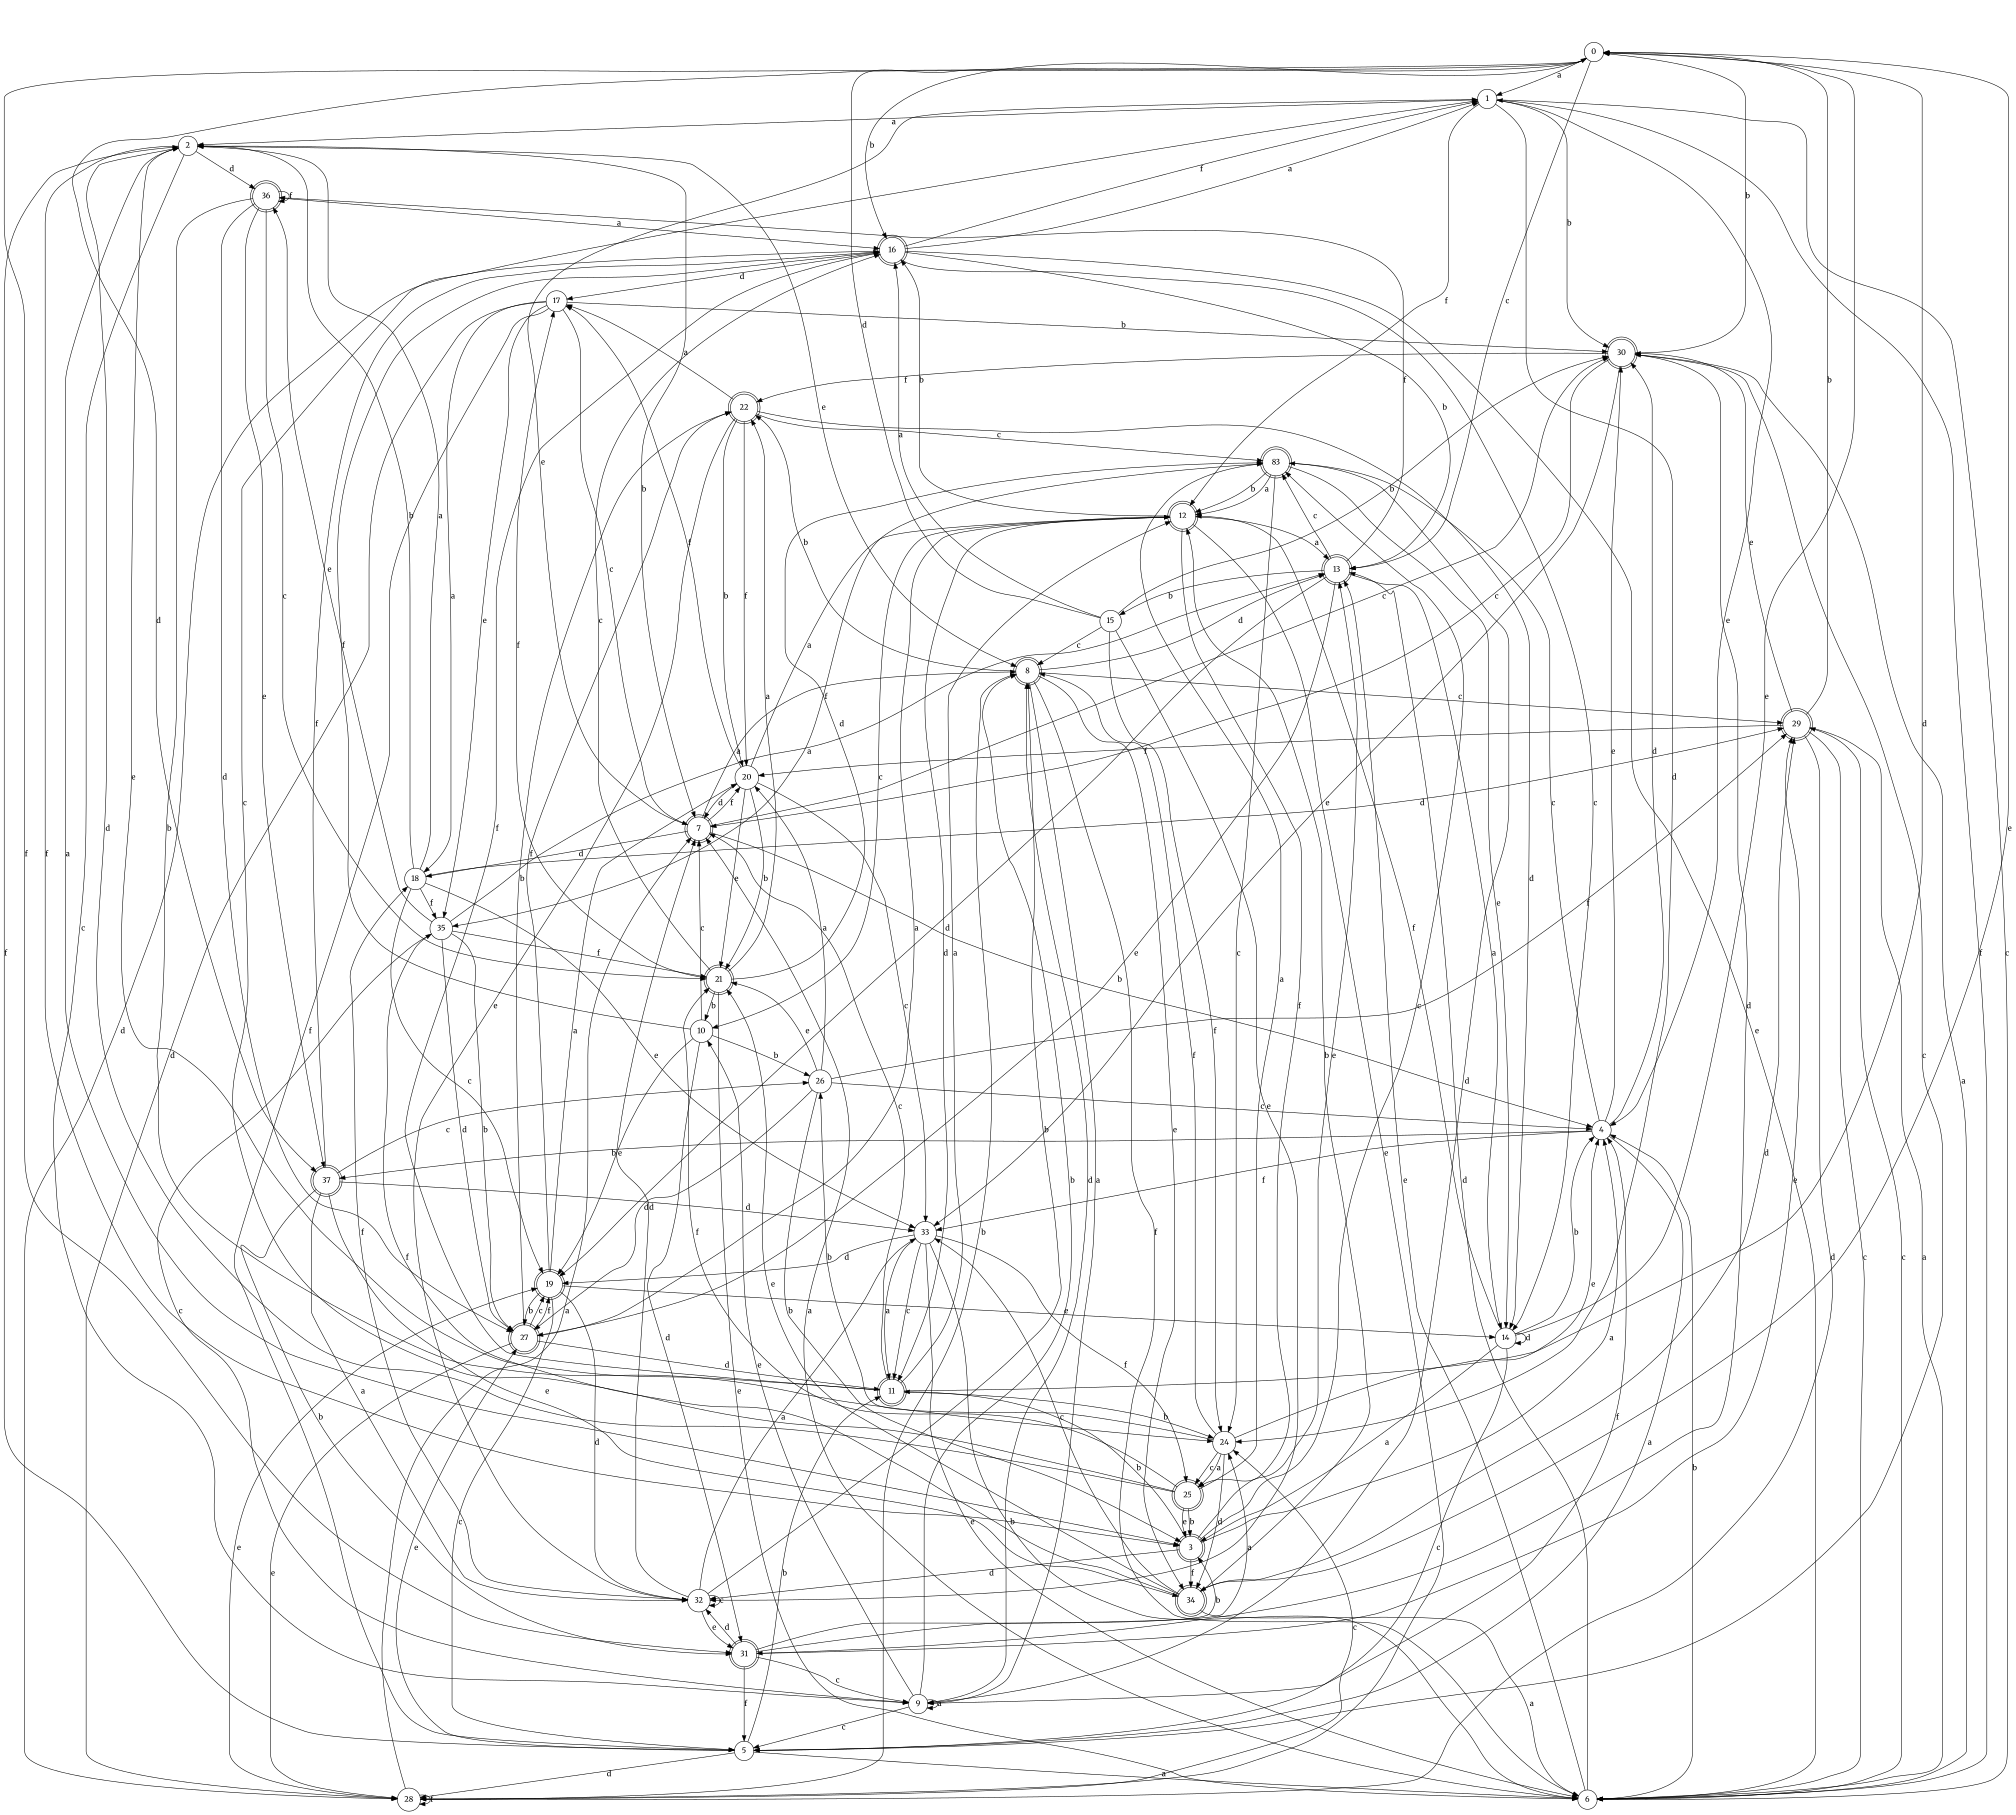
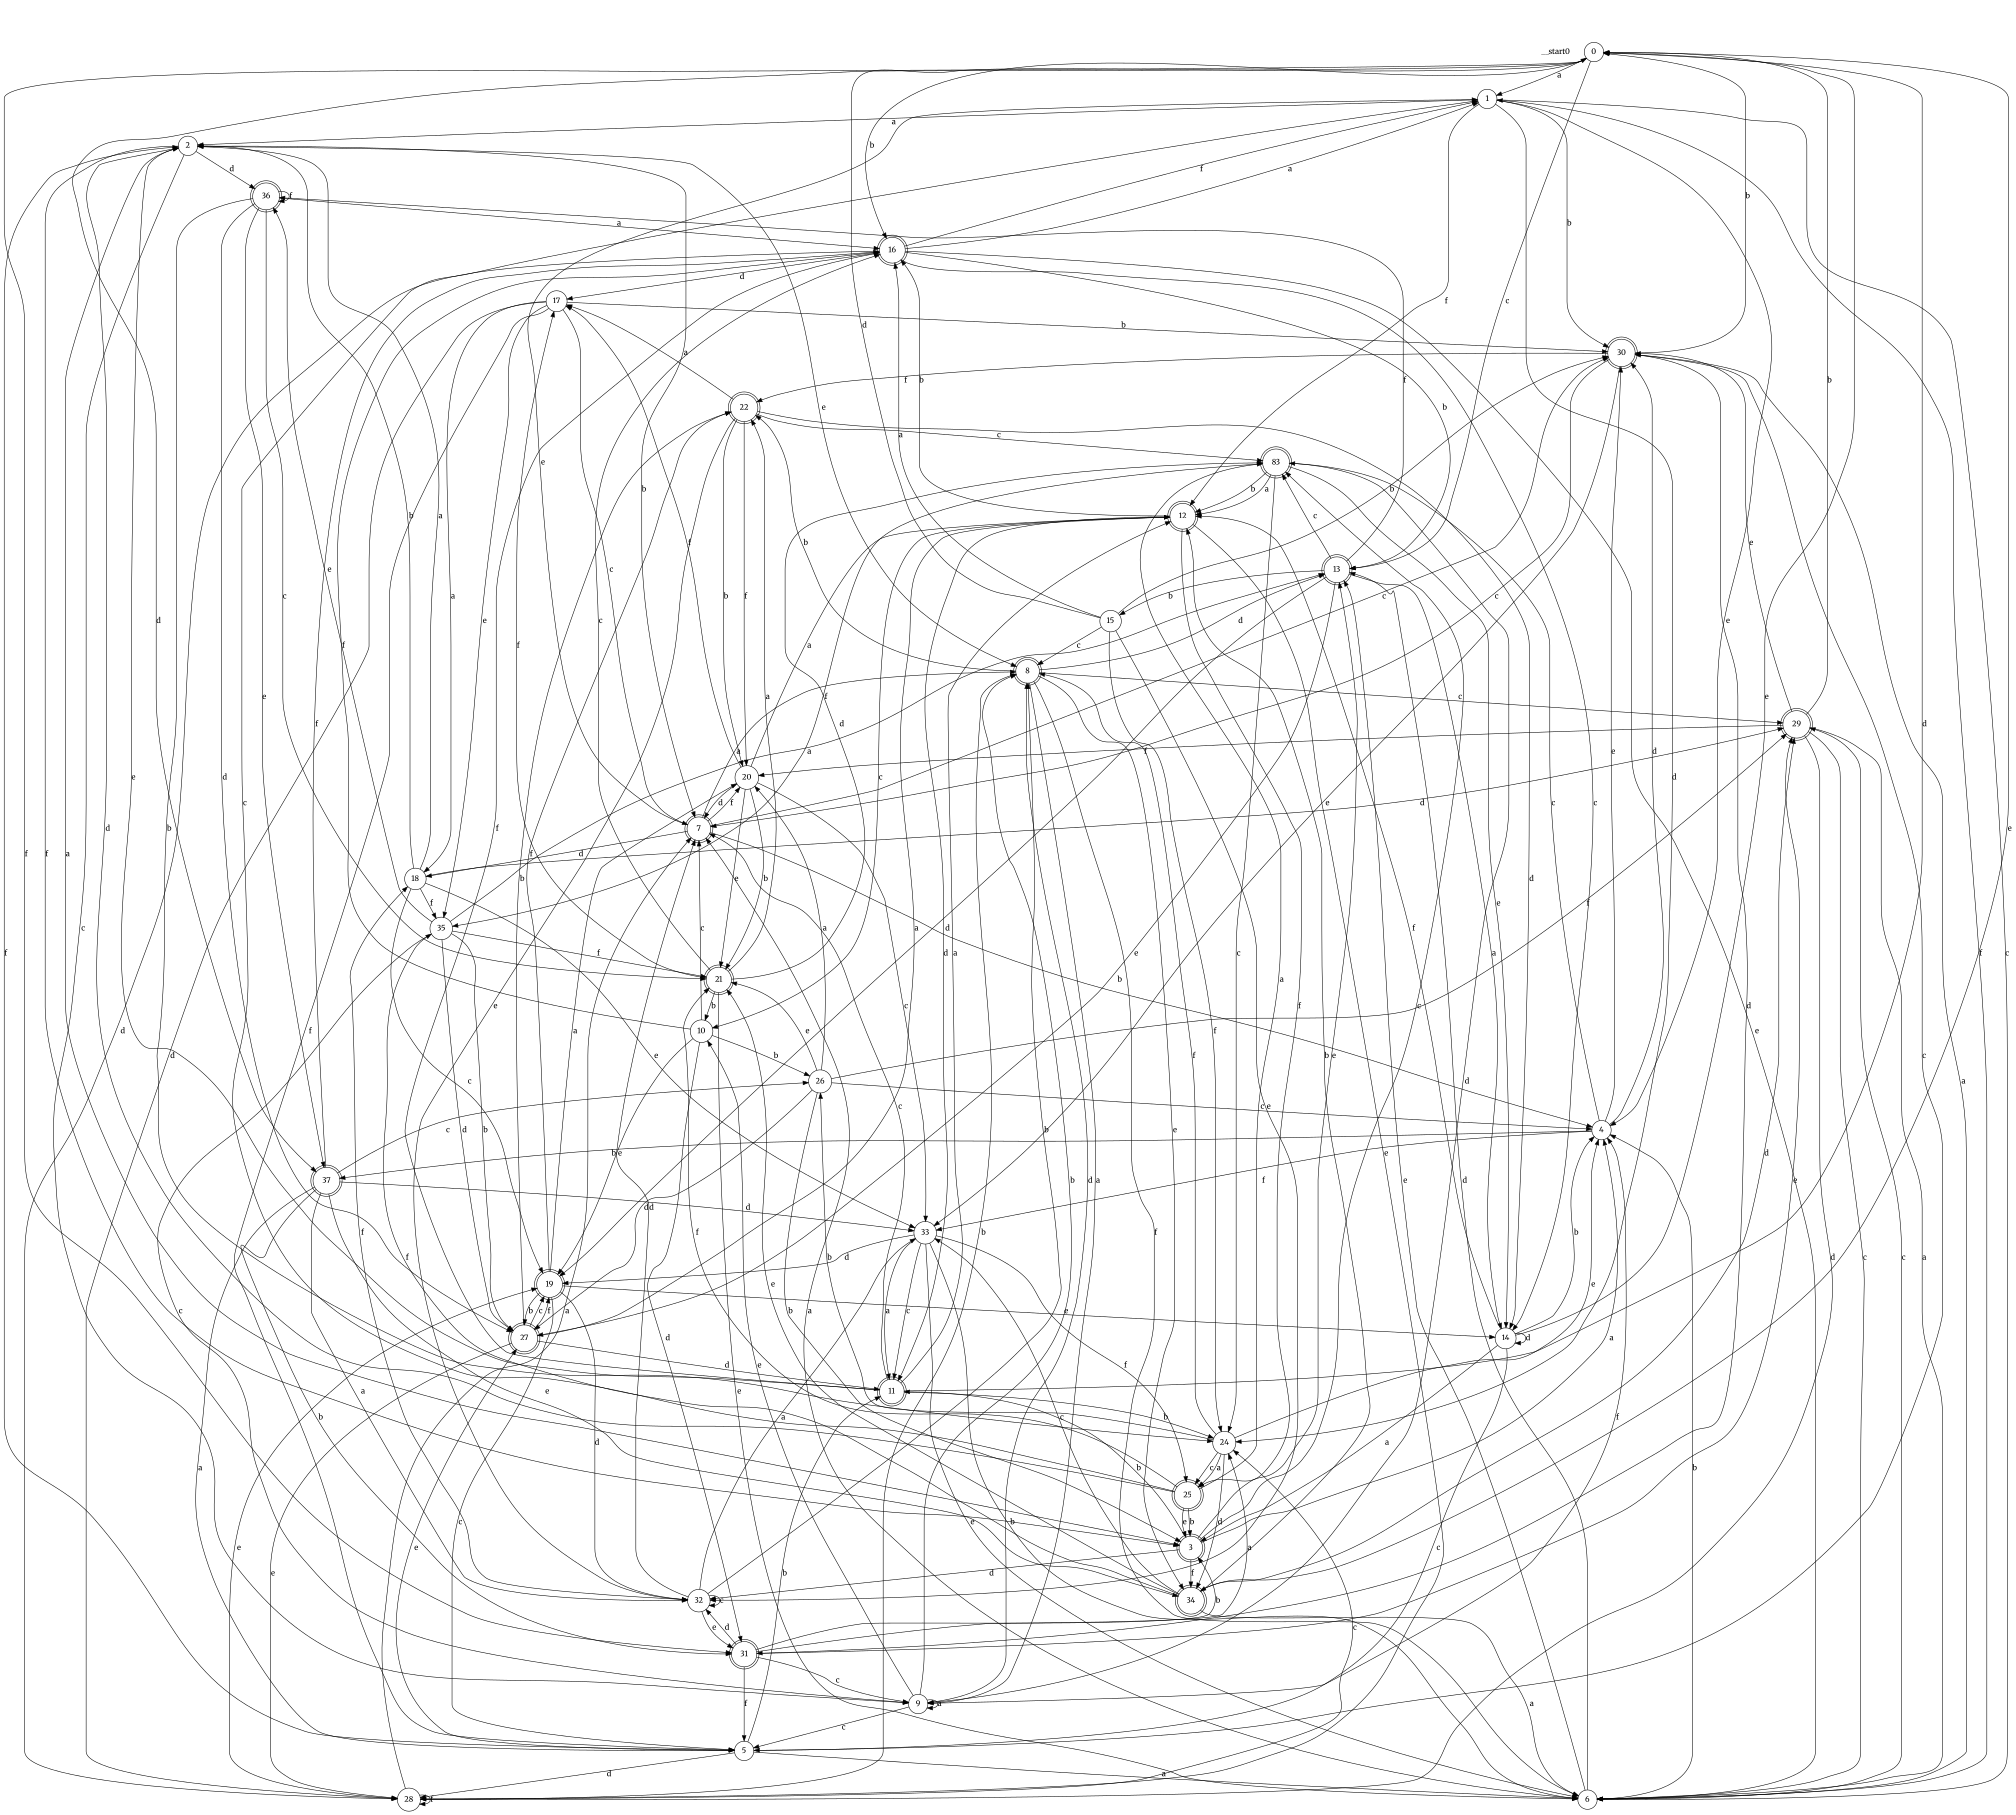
node "__start0": added
edge "12" -> "13": removed, label "a"
edge "4" -> "5": now "37" -> "5"
